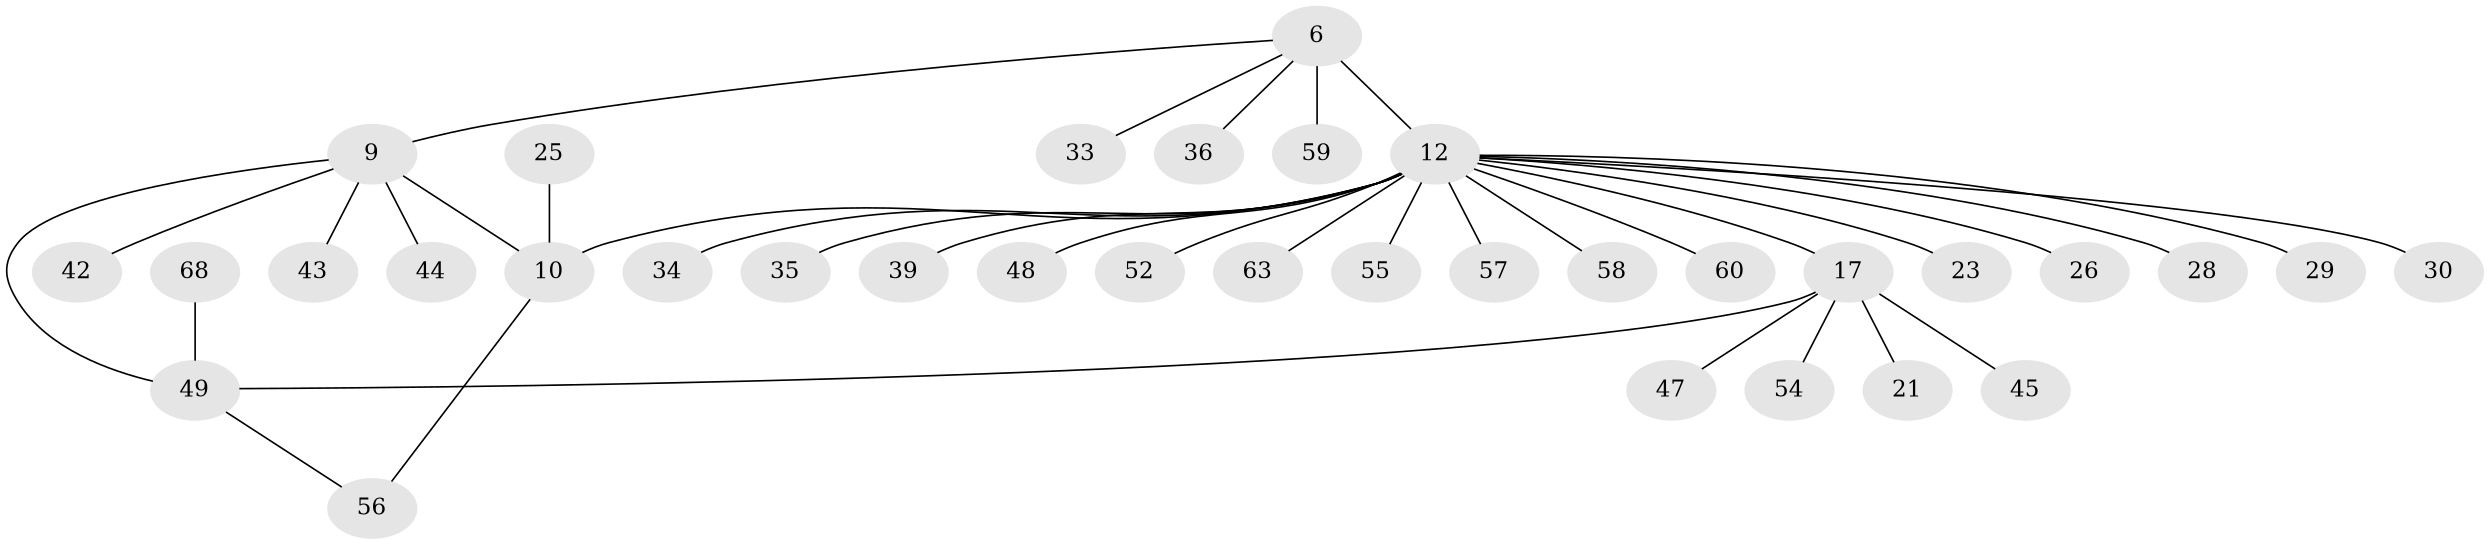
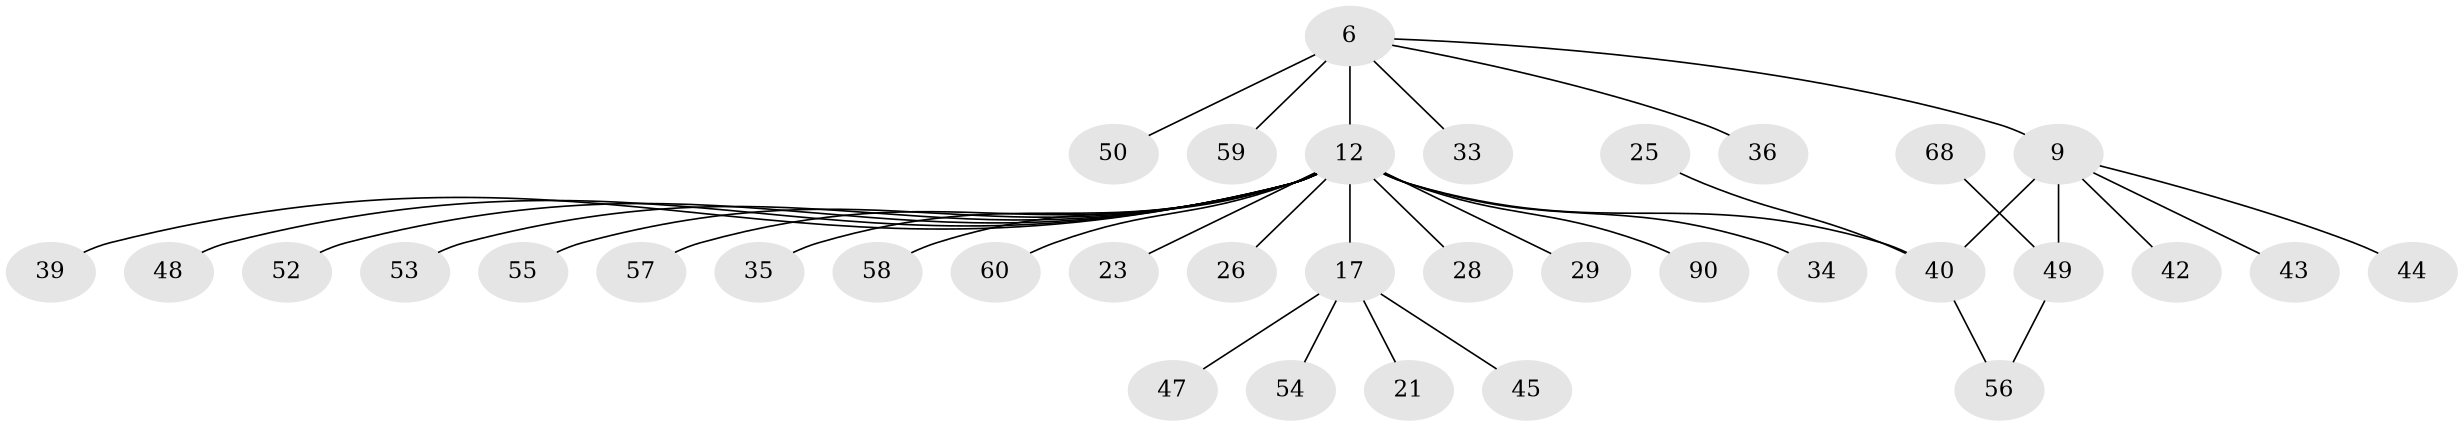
node "50": added
node "10": label "10" -> "40"
node "63": label "63" -> "53"
node "30": label "30" -> "90"
edge "17" -- "49": removed
